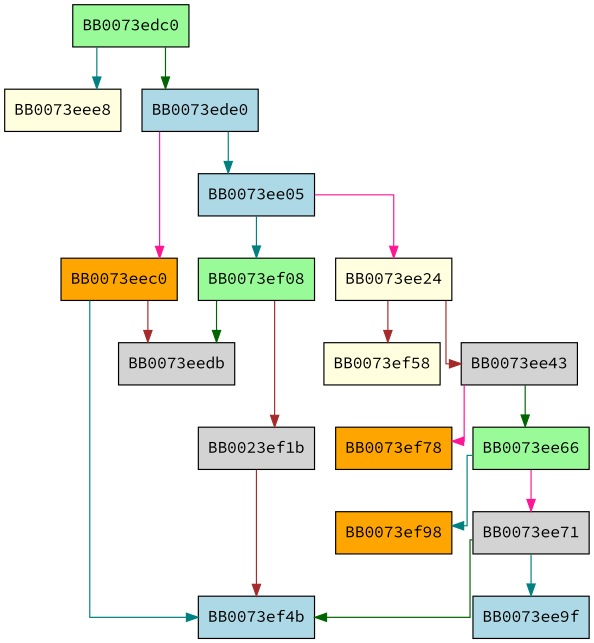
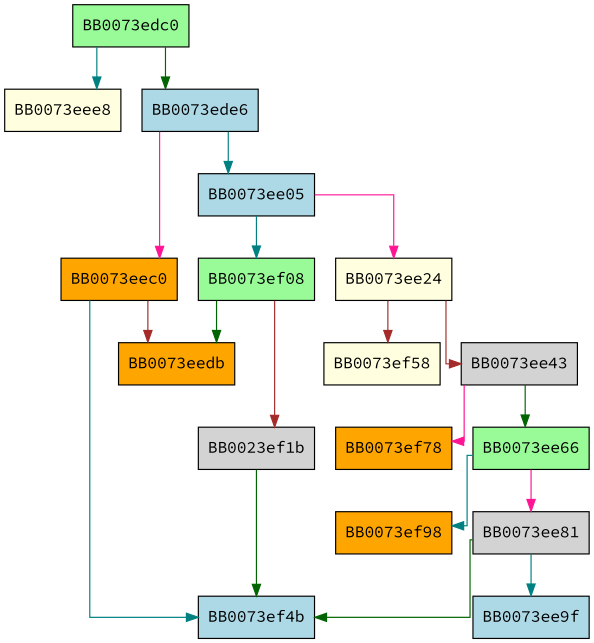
node "BB0073ede0": label "BB0073ede0" -> "BB0073ede6"
node "BB0073eedb": fillcolor lightgrey -> orange
edge "BB0023ef1b" -> "BB0073ef4b": color brown -> darkgreen
node "BB0073ee71": label "BB0073ee71" -> "BB0073ee81"
